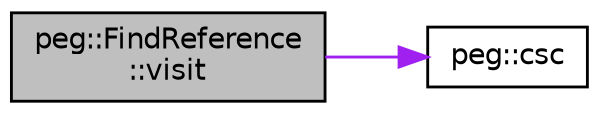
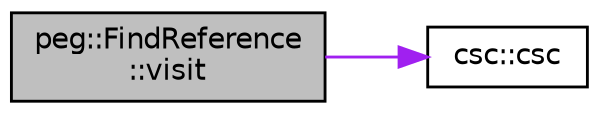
node "peg::csc": label "peg::csc" -> "csc::csc"
